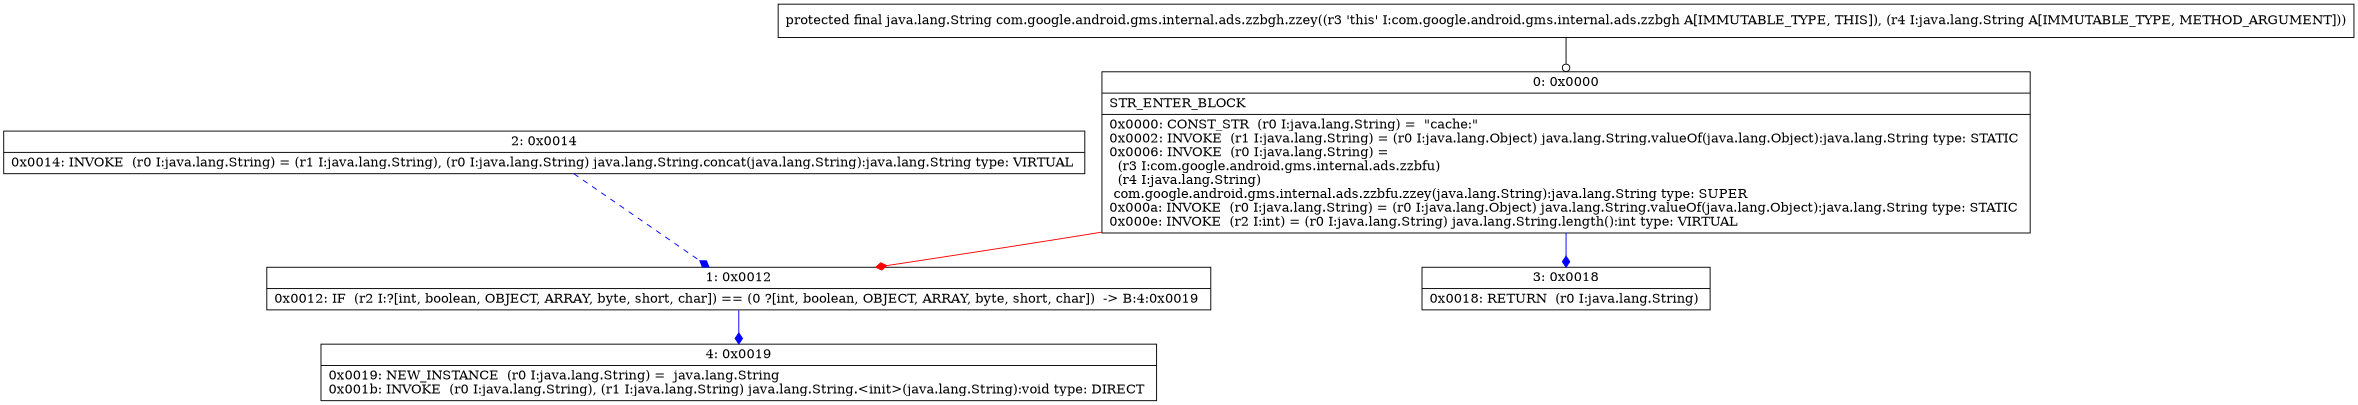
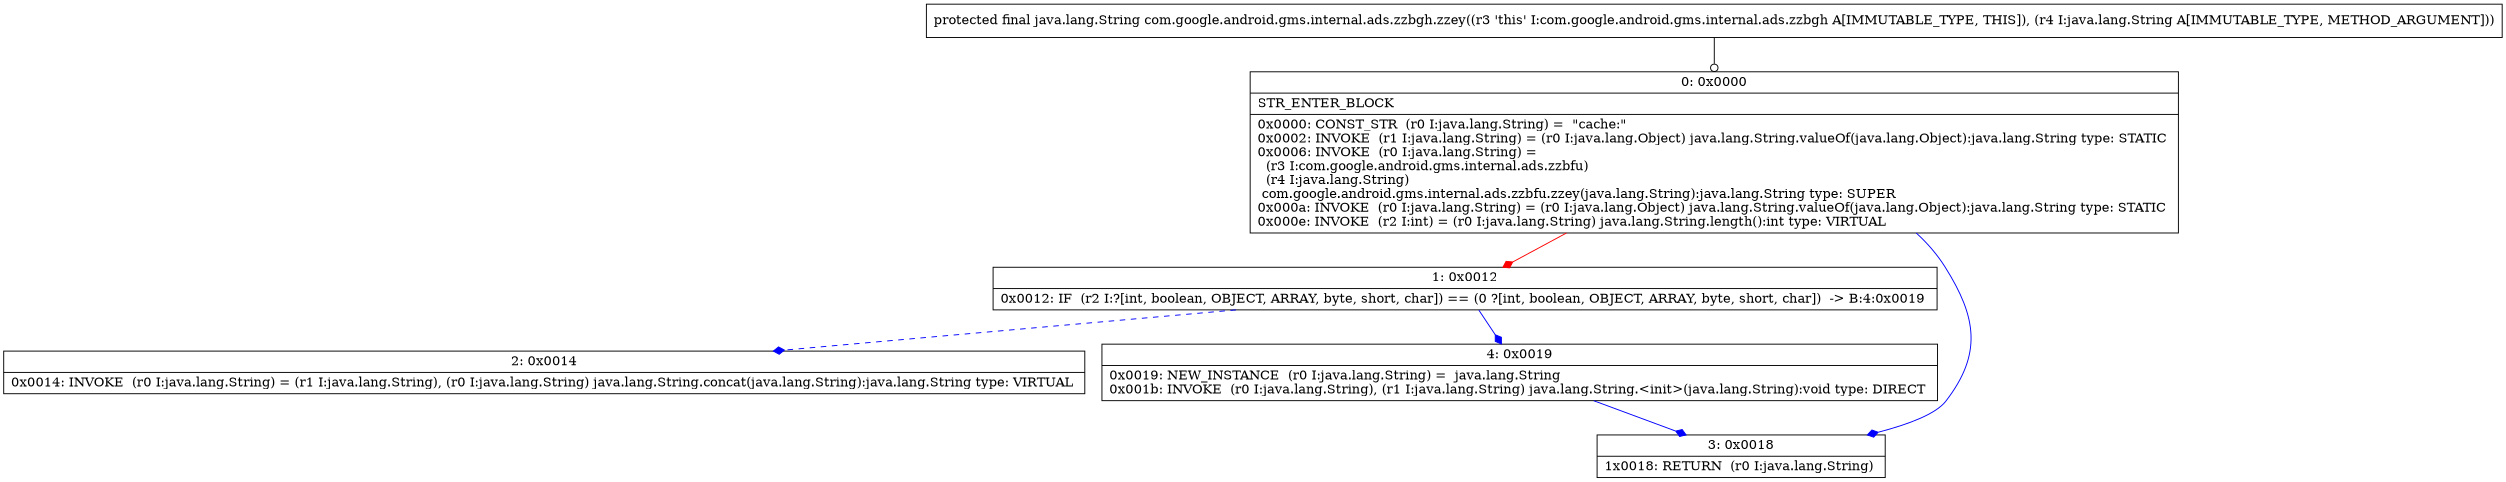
edge "2: 0x0014" -> "1: 0x0012": reversed
node "3: 0x0018": text "0x0018: RETURN  (r0 I:java.lang.String)" -> "1x0018: RETURN  (r0 I:java.lang.String)"
edge "4: 0x0019" -> "3: 0x0018": added
